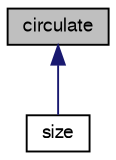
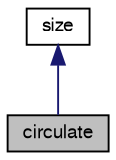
edge "size" -> "circulate": reversed
